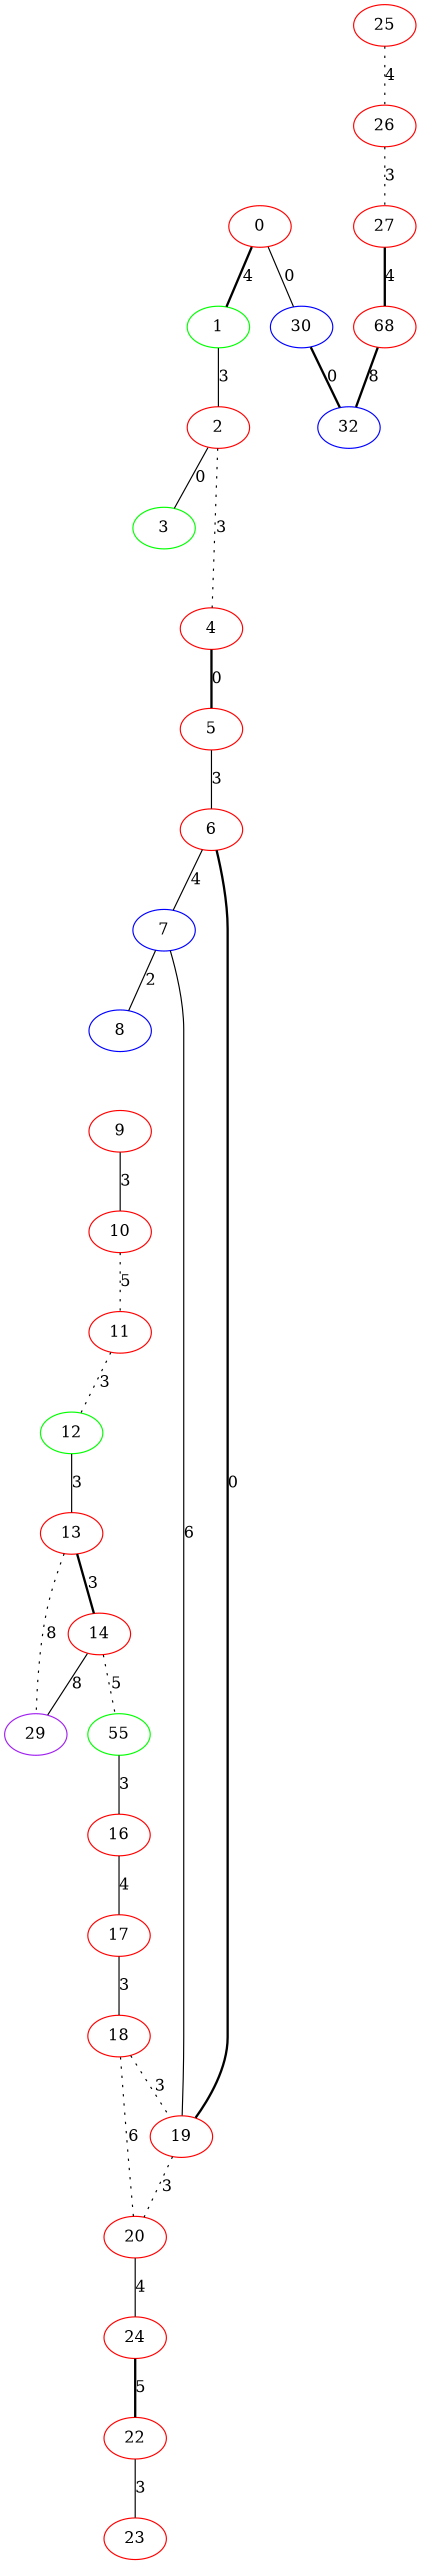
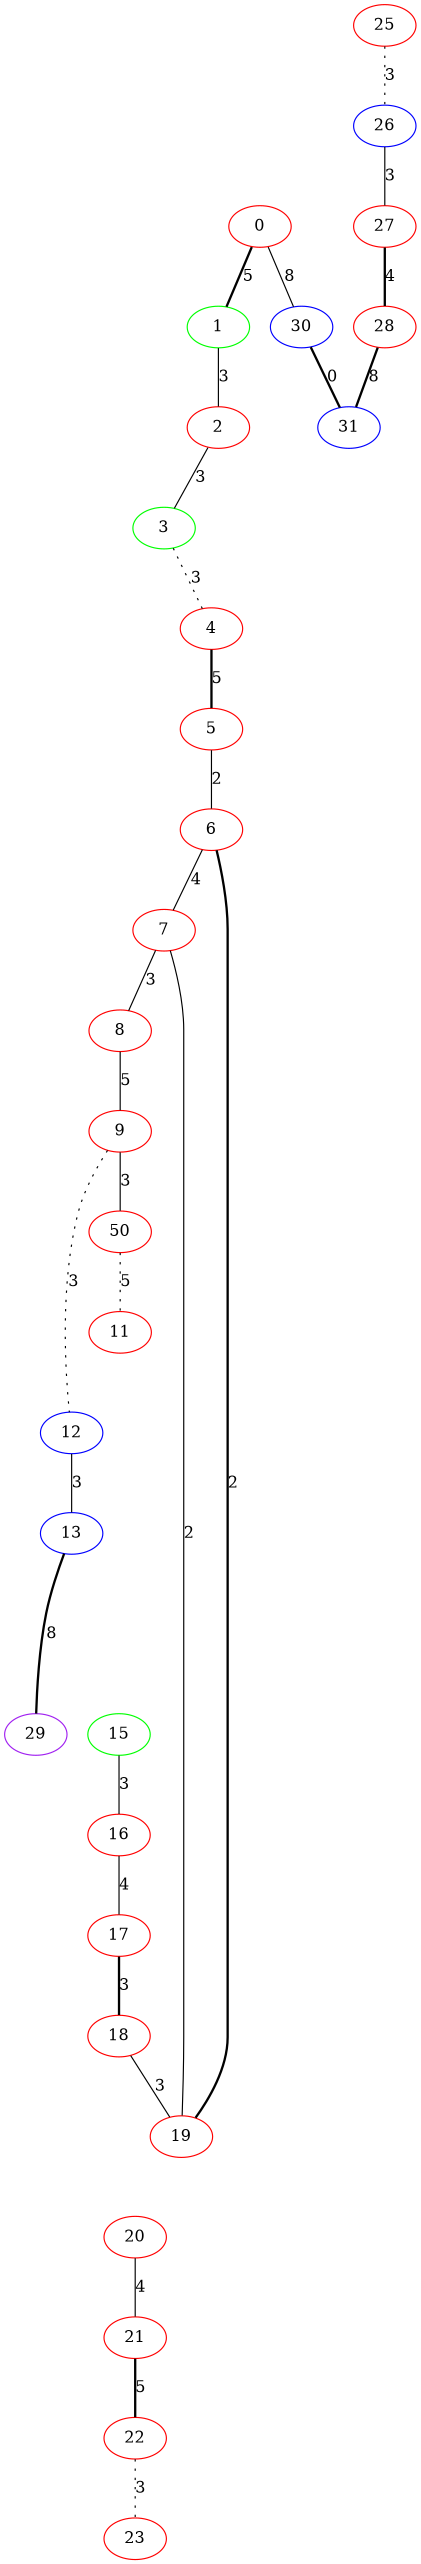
edge "25" -- "26": label "4" -> "3"
node "26": color red -> blue
edge "26" -- "27": style dotted -> solid
edge "0" -- "1": label "4" -> "5"
edge "0" -- "30": label "0" -> "8"
node "68": label "68" -> "28"
node "32": label "32" -> "31"
edge "2" -- "3": label "0" -> "3"
edge "2" -- "4": now "3" -- "4"
edge "4" -- "5": label "0" -> "5"
edge "5" -- "6": label "3" -> "2"
node "7": color blue -> red
edge "7" -- "8": label "2" -> "3"
node "8": color blue -> red
edge "8" -- "9": added, label "5"
node "10": label "10" -> "50"
edge "11" -- "12": now "9" -- "12"
node "12": color green -> blue
edge "6" -- "19": label "0" -> "2"
node "13": color red -> blue
edge "7" -- "19": label "6" -> "2"
edge "13" -- "29": style dotted -> bold
node "14": removed
node "55": label "55" -> "15"
edge "17" -- "18": style solid -> bold
edge "18" -- "19": style dotted -> solid
edge "18" -- "20": removed, label "6"
edge "19" -- "20": removed, label "3"
node "24": label "24" -> "21"
edge "22" -- "23": style solid -> dotted
